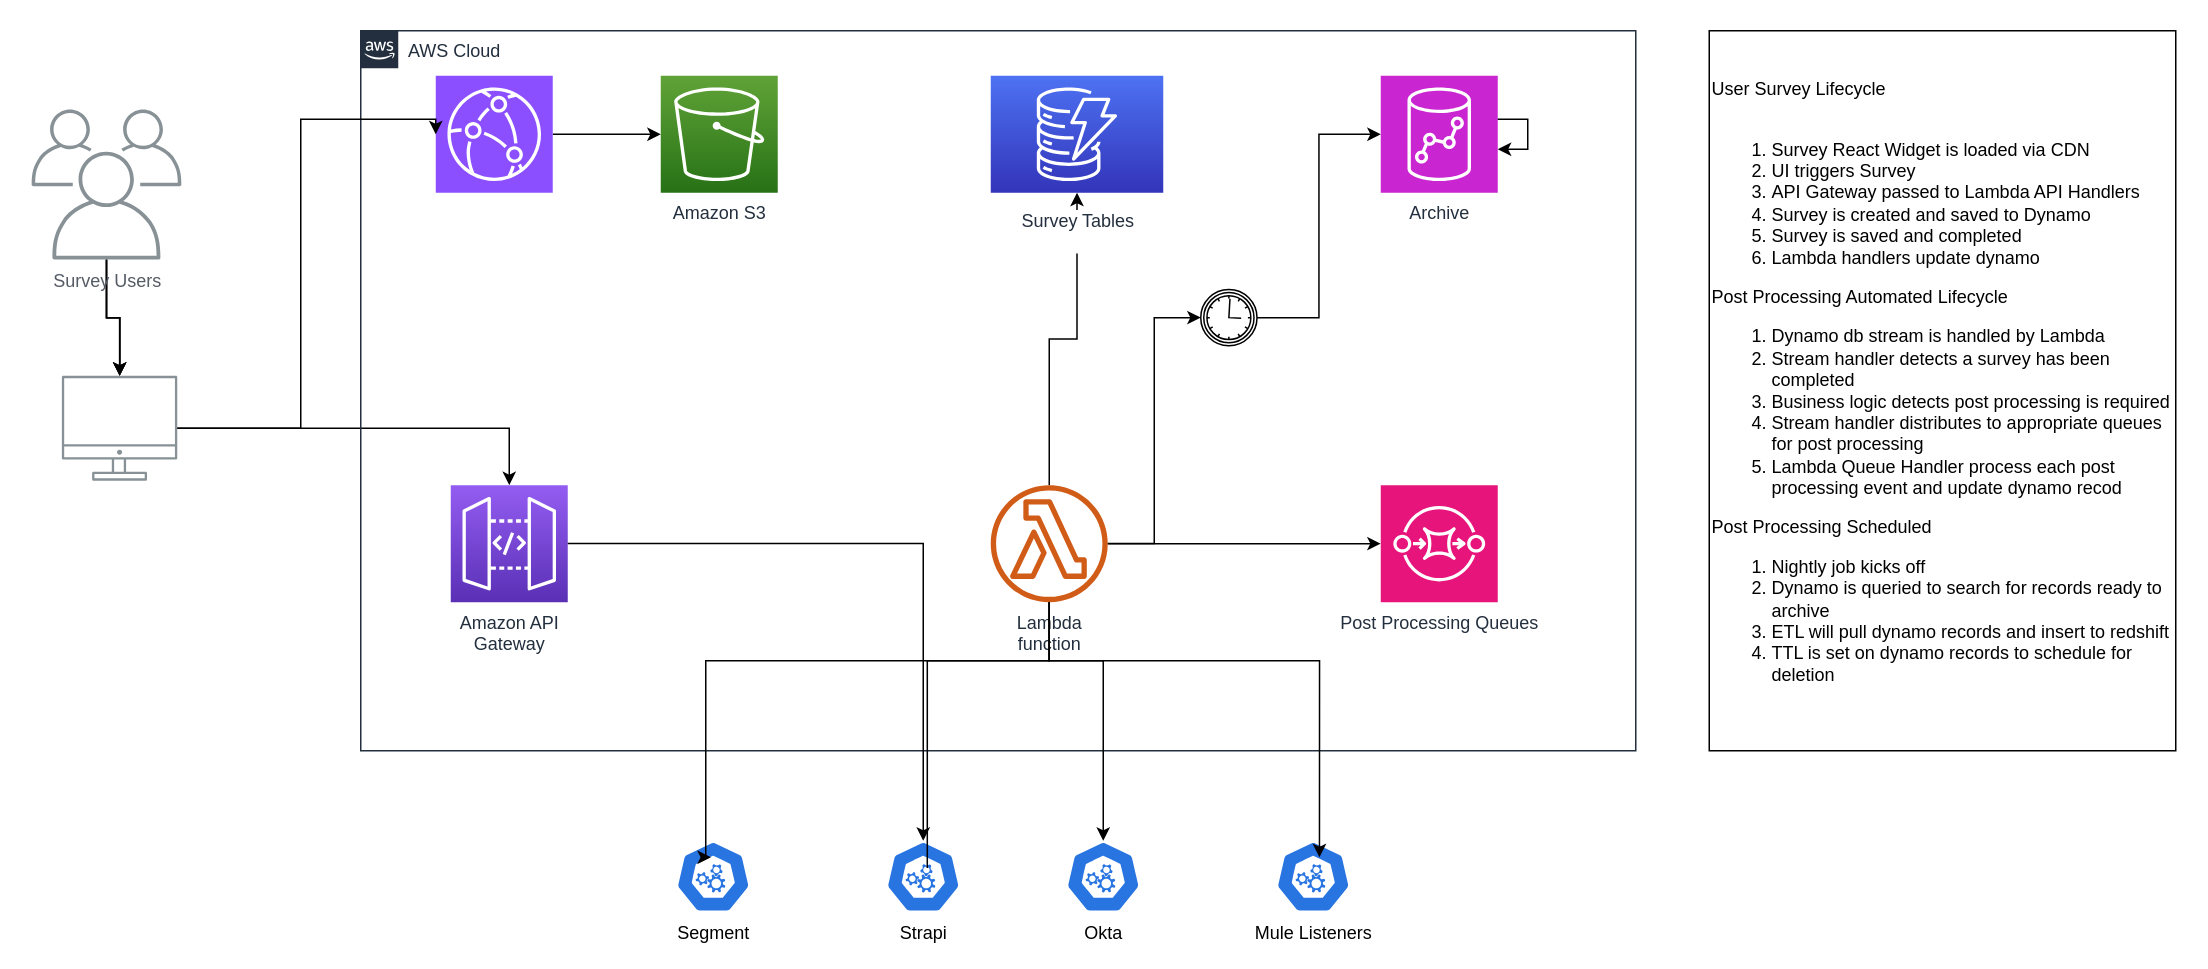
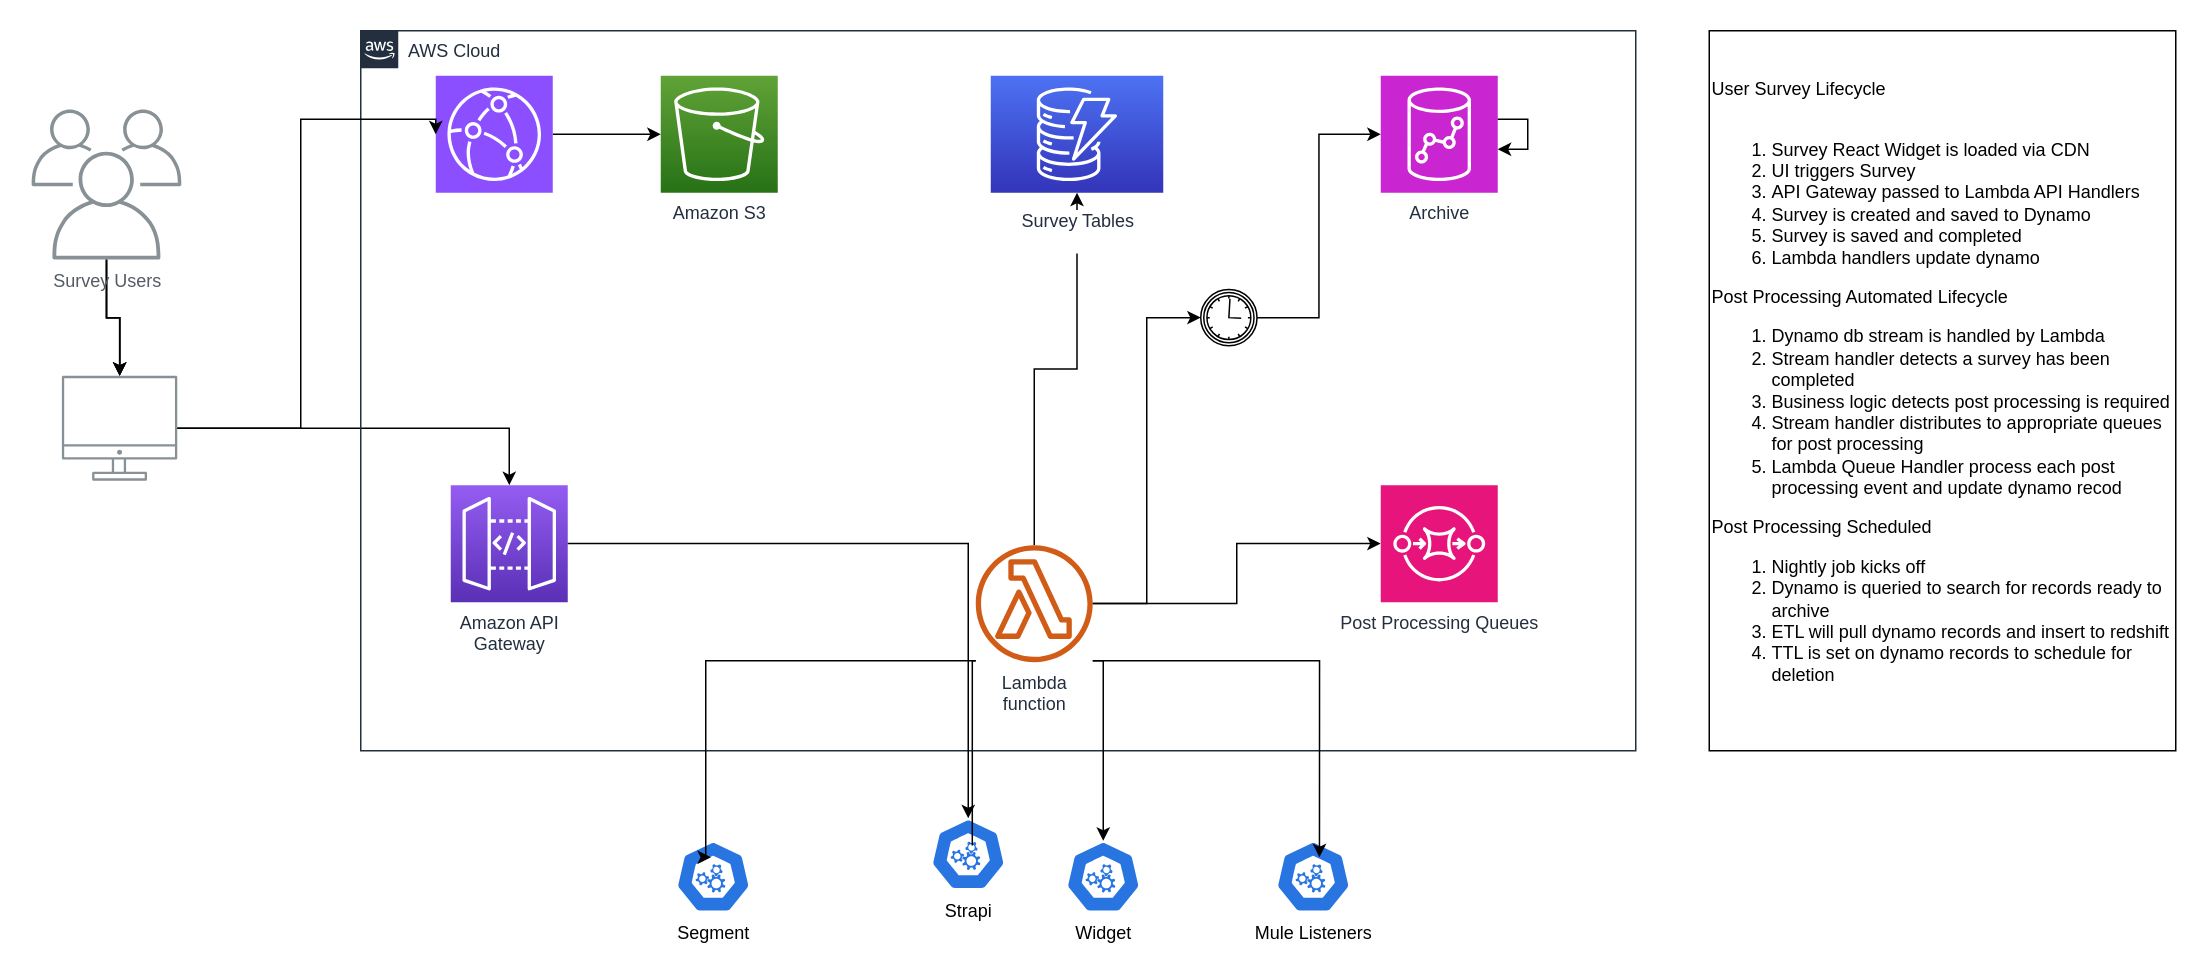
node "Lambda function": moved (1049, 544) -> (1034, 604)
node "Strapi": moved (923, 877) -> (968, 854)
node "Okta": label "Okta" -> "Widget"
